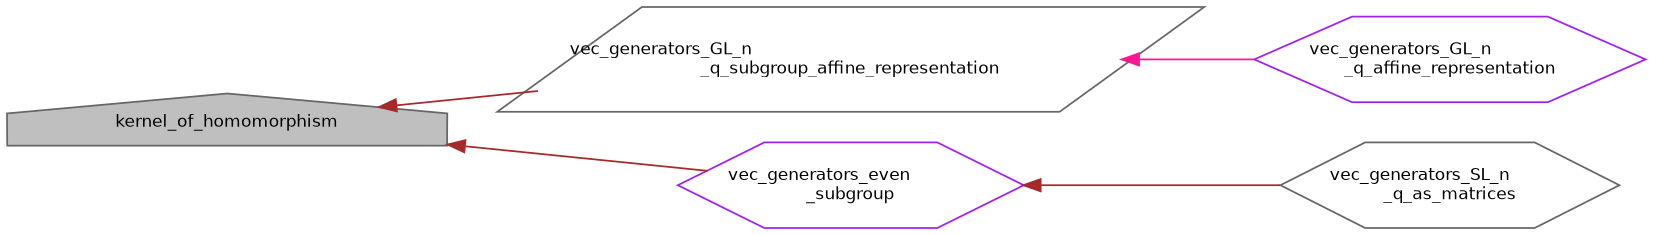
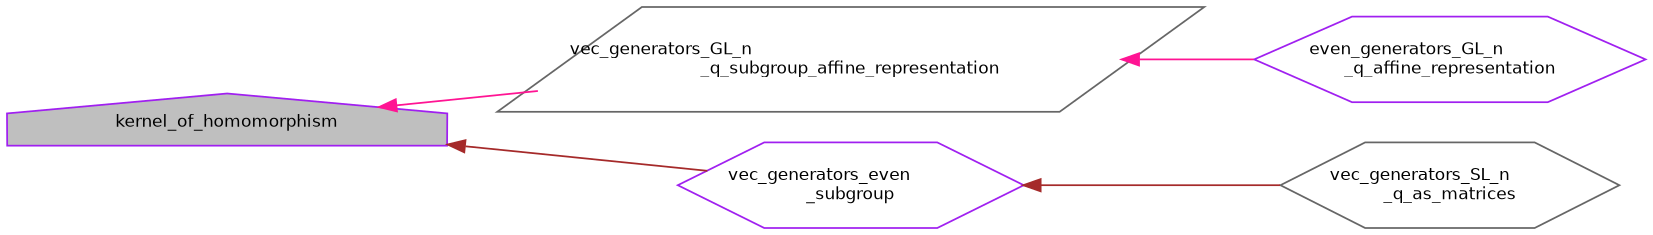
node "vec_generators_GL_n _q_affine_representation": label "vec_generators_GL_n _q_affine_representation" -> "even_generators_GL_n _q_affine_representation"
edge "vec_generators_GL_n _q_subgroup_affine_representation" -> "kernel_of_homomorphism": color brown -> deeppink
node "kernel_of_homomorphism": color gray40 -> purple
